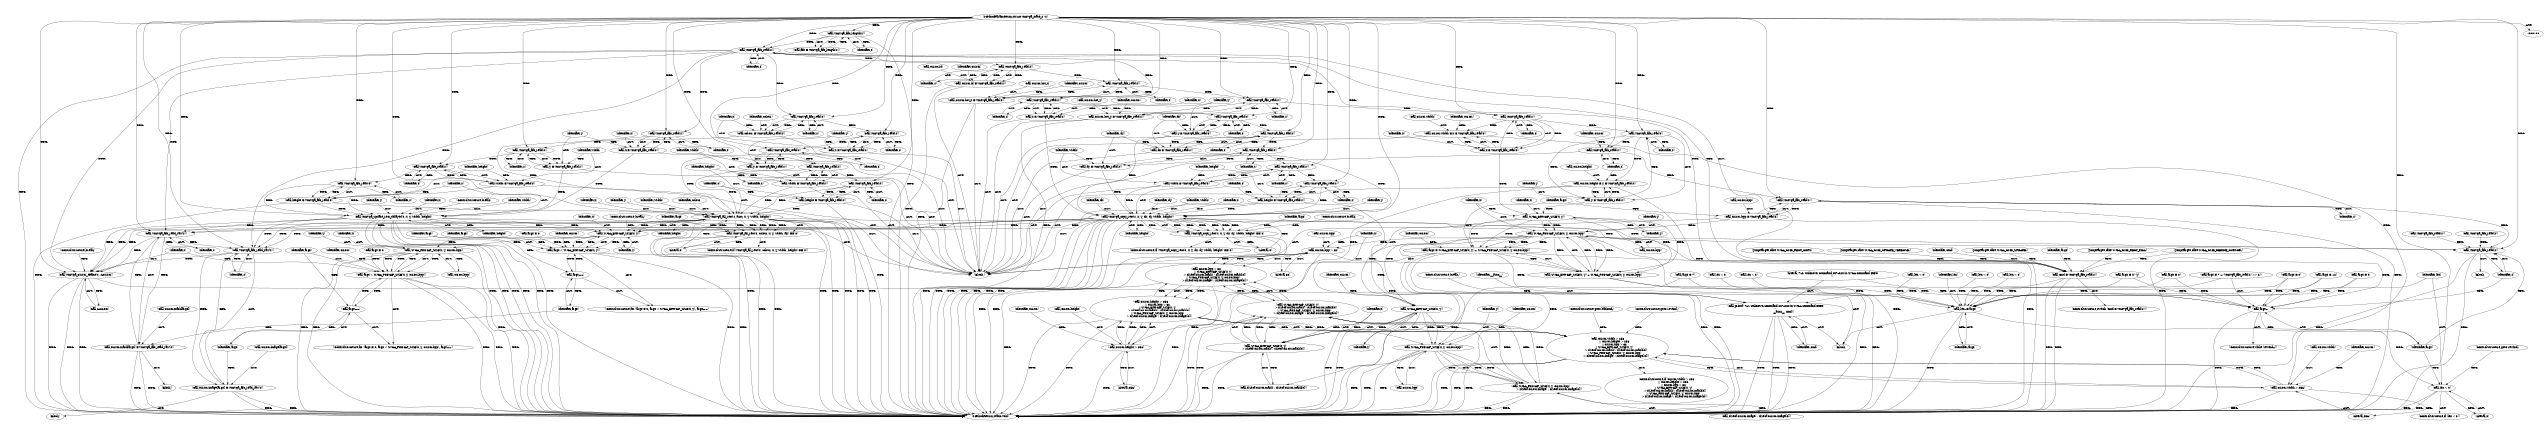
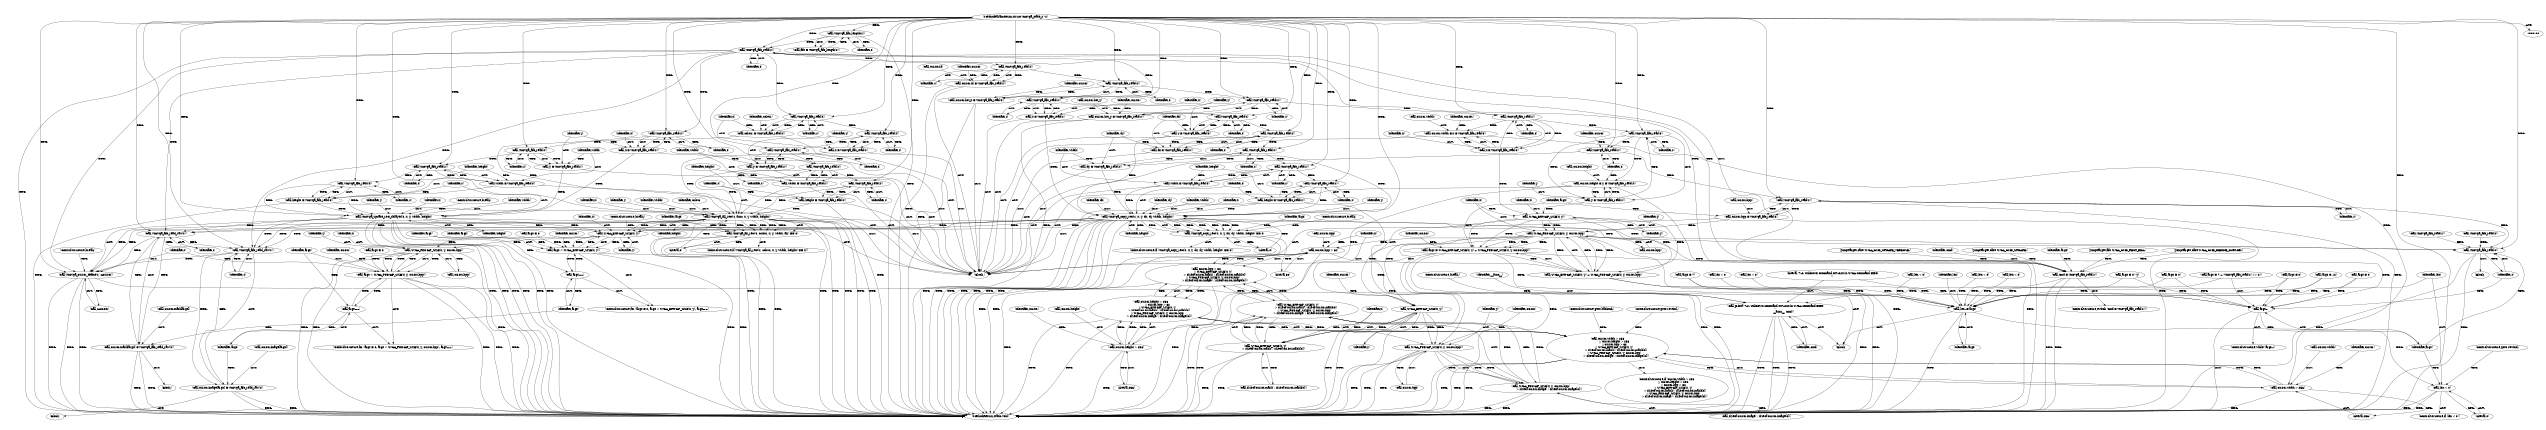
node "(Call,cursor.hot_x)": removed
edge "(Call,vmsvga_update_rect_delayed(s, x, y, width, height))" -> "(Call,vmsvga_cursor_define(s, &cursor))": label "DDG: " -> "AST: "
node "(JumpTarget,case SVGA_CMD_RECT_COPY:)": removed
node "(JumpTarget,case SVGA_CMD_RECT_FILL:)": label "(JumpTarget,case SVGA_CMD_RECT_FILL:)" -> "(JumpTarget,fifo SVGA_CMD_RECT_FILL:)"
edge "(Call,args = 7)" -> "(Call,sizeof(cursor.mask) / sizeof(cursor.mask[0]))": now "(Call,args = 7)" -> "(Call,len -= args)"
node "(ControlStructure,while (rewind--))": label "(ControlStructure,while (rewind--))" -> "(ControlStructure,while (args--))"
edge "(Call,args--)" -> "(MethodReturn,static void)": label "DDG: " -> "AST: "
